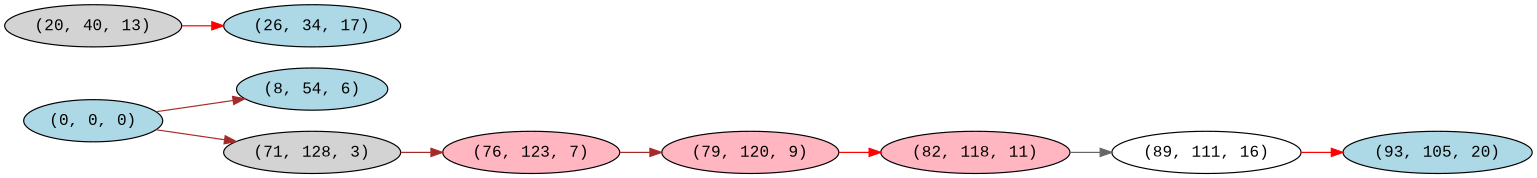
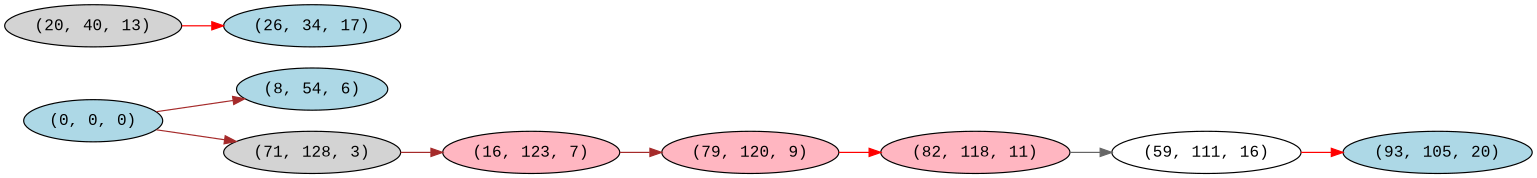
node "(76, 123, 7)": label "(76, 123, 7)" -> "(16, 123, 7)"
node "(89, 111, 16)": label "(89, 111, 16)" -> "(59, 111, 16)"
